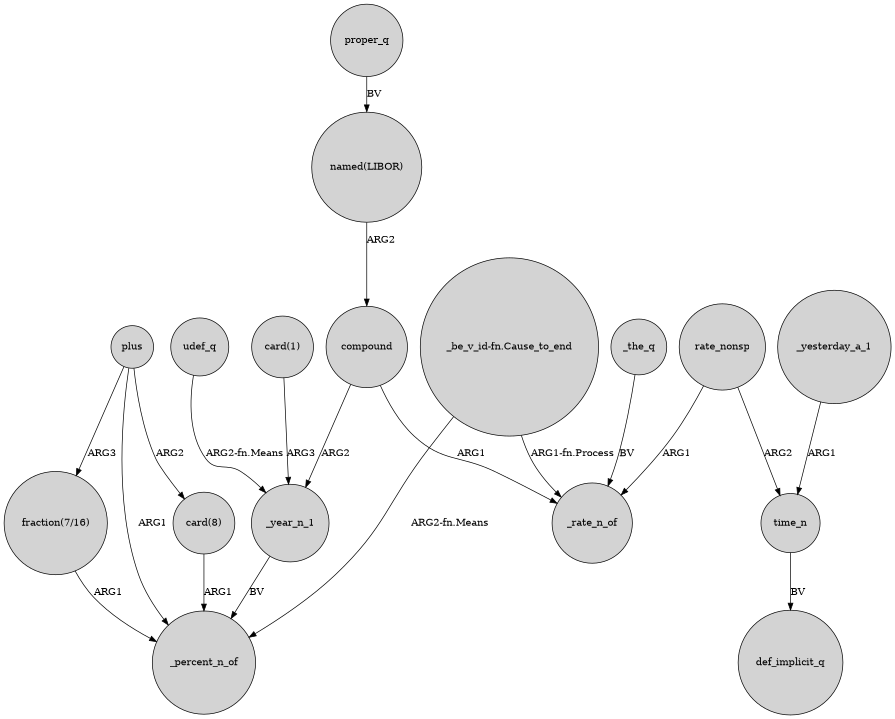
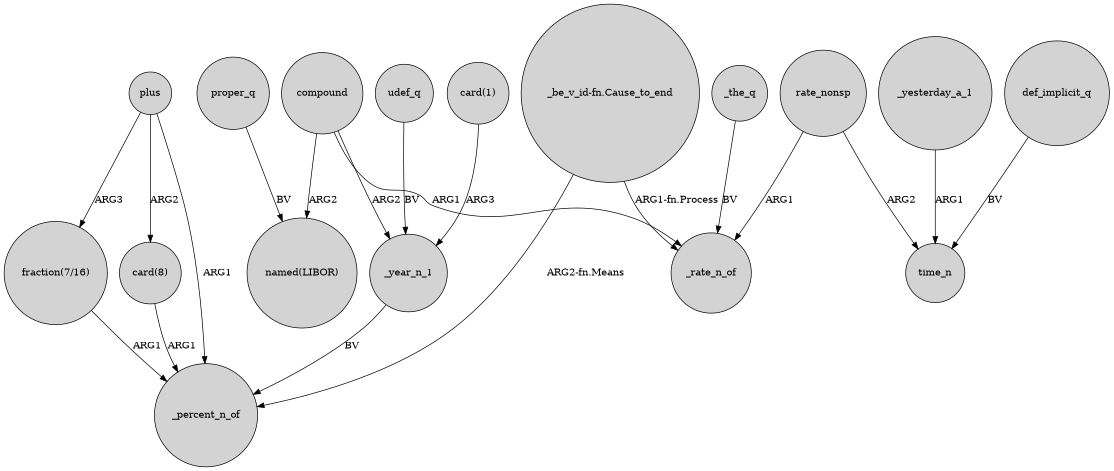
edge "named(LIBOR)" -> "compound": reversed
edge "udef_q" -> "_year_n_1": label "ARG2-fn.Means" -> "BV"
edge "time_n" -> "def_implicit_q": reversed
